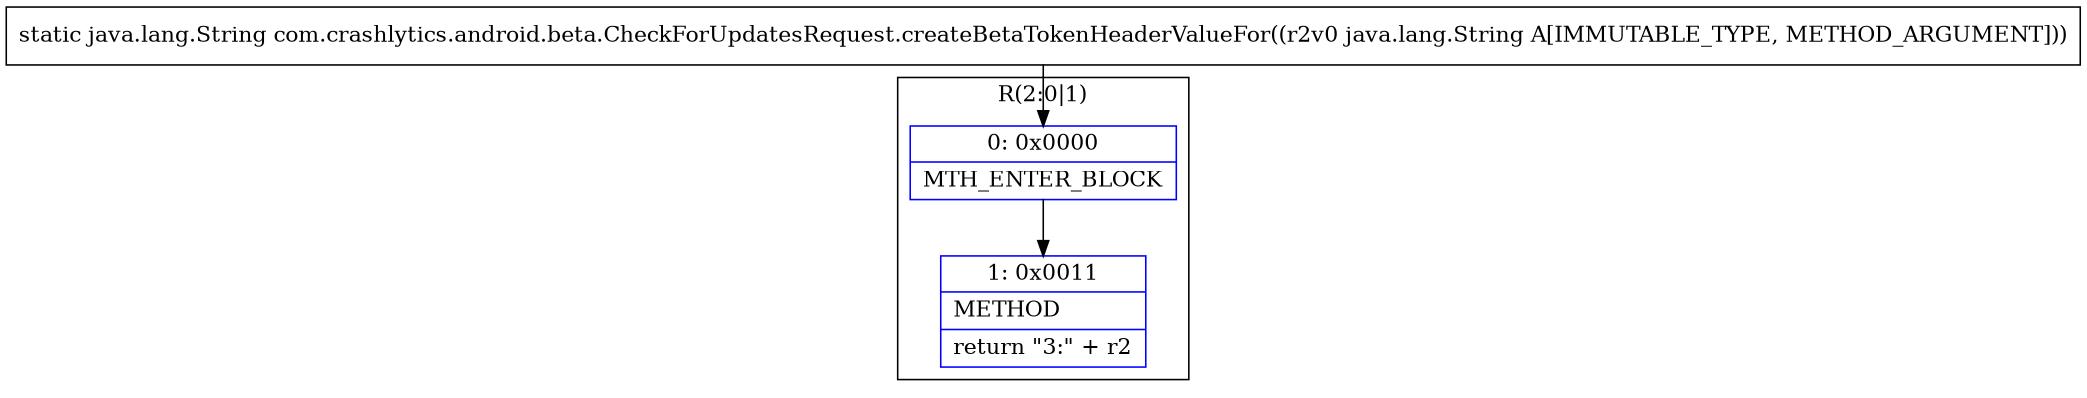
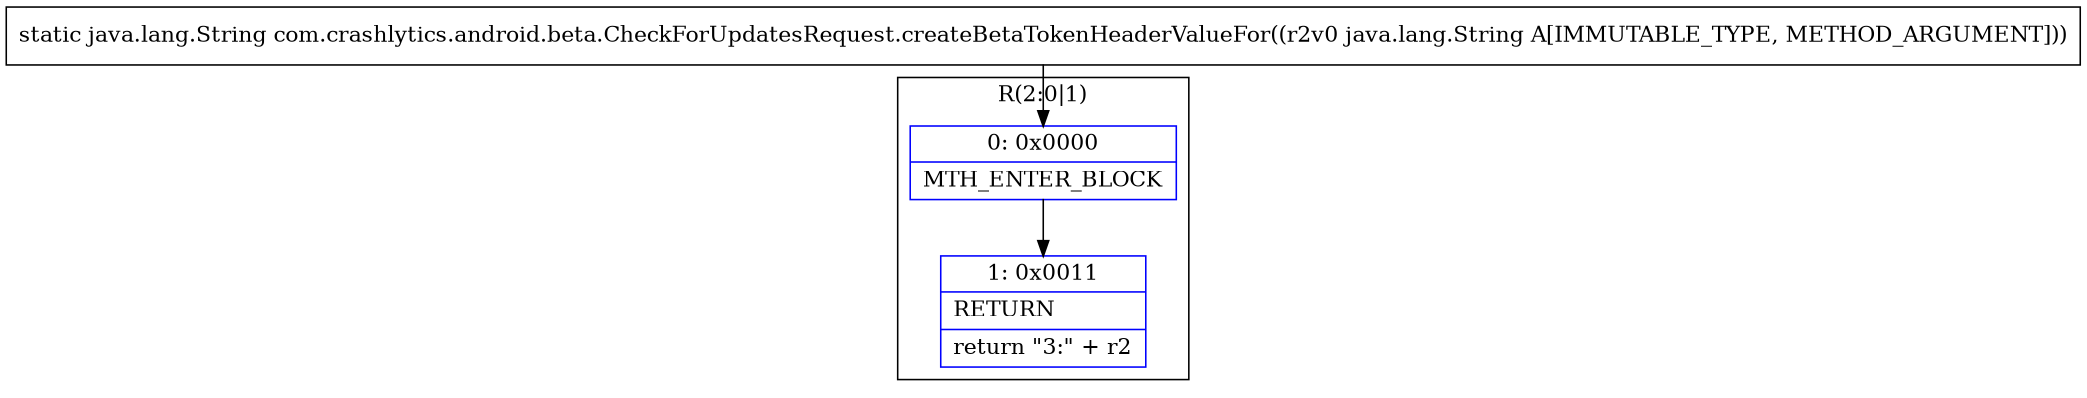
node "1: 0x0011": text "METHOD" -> "RETURN"
